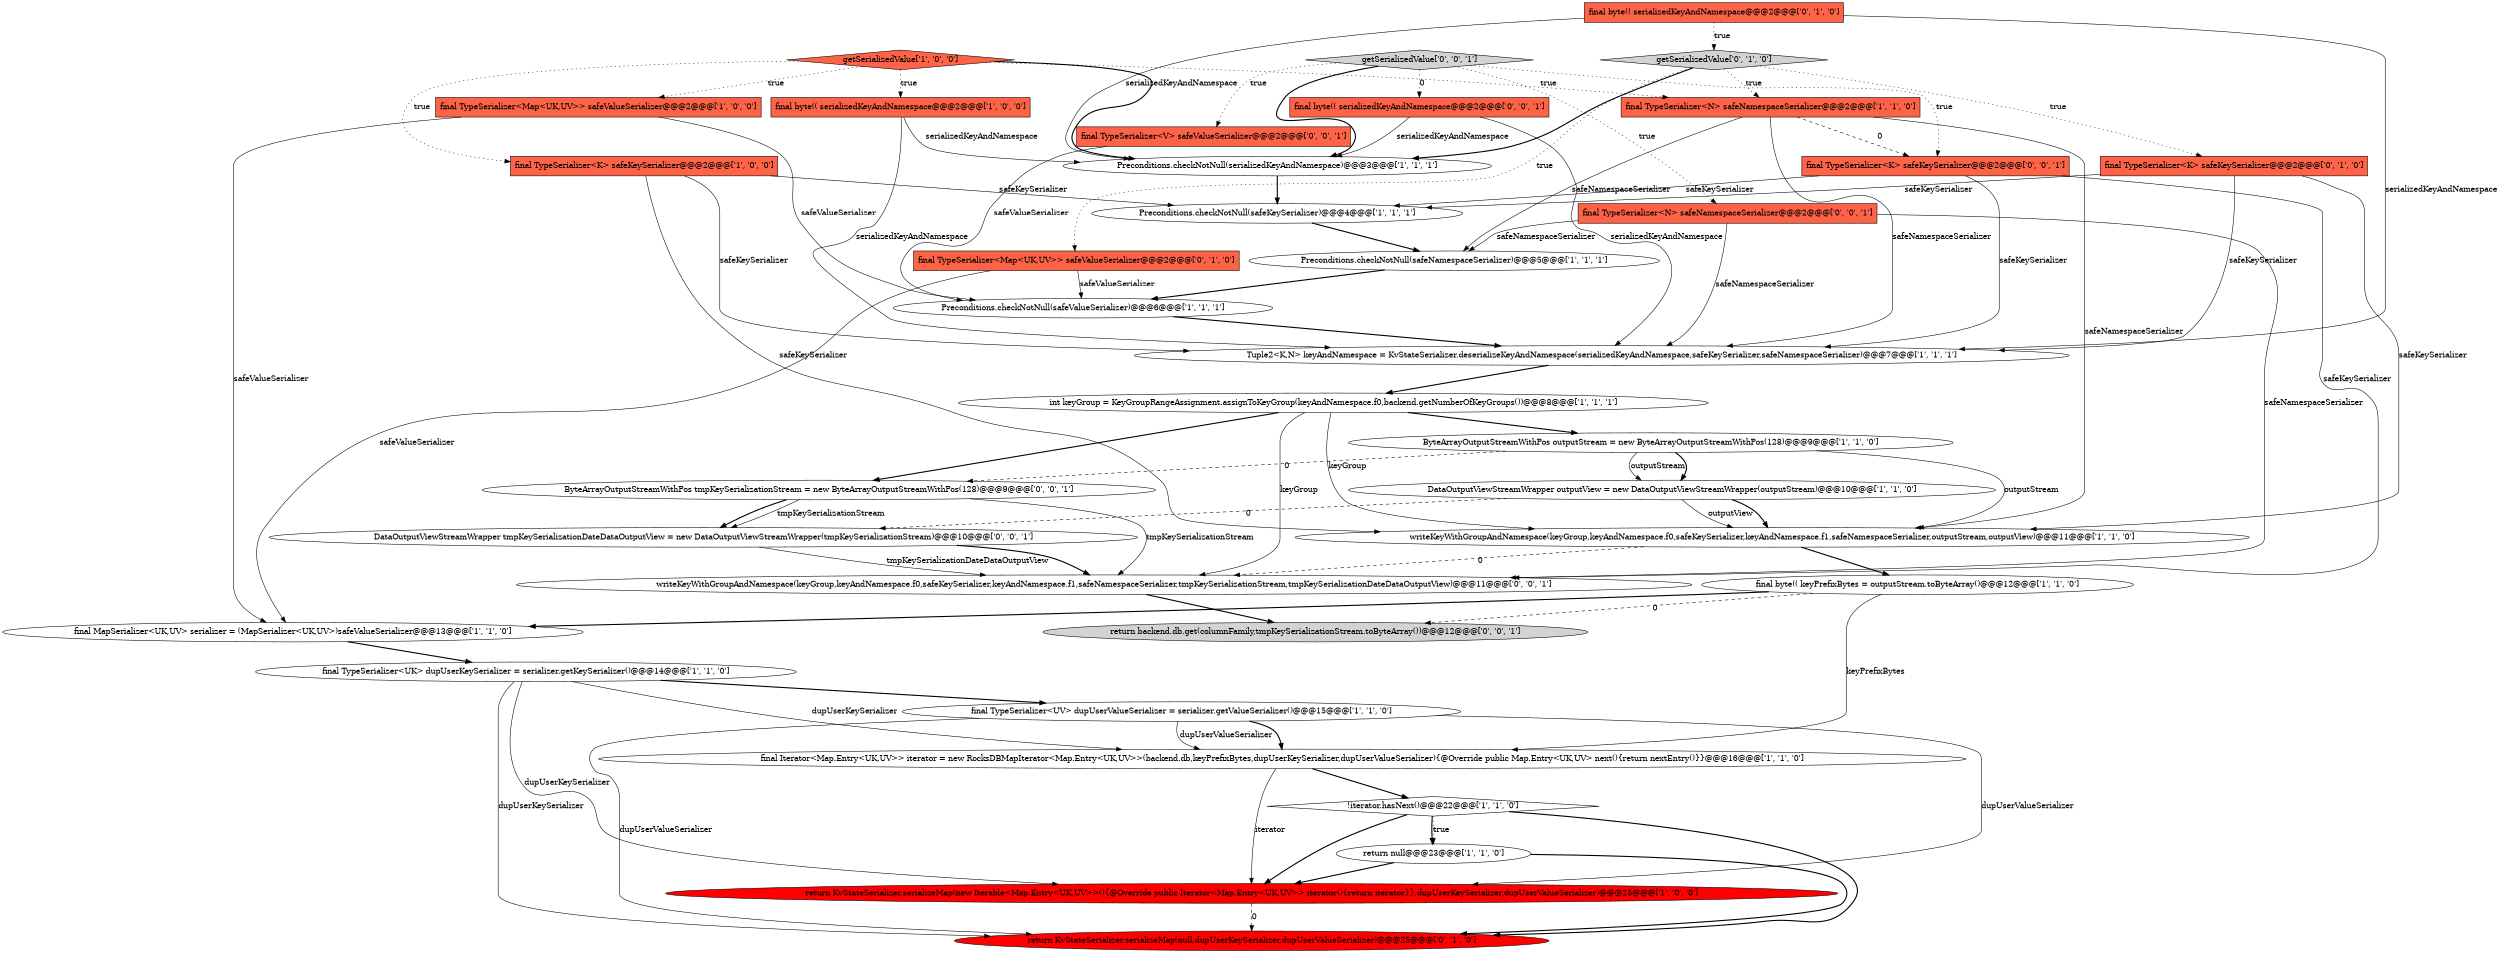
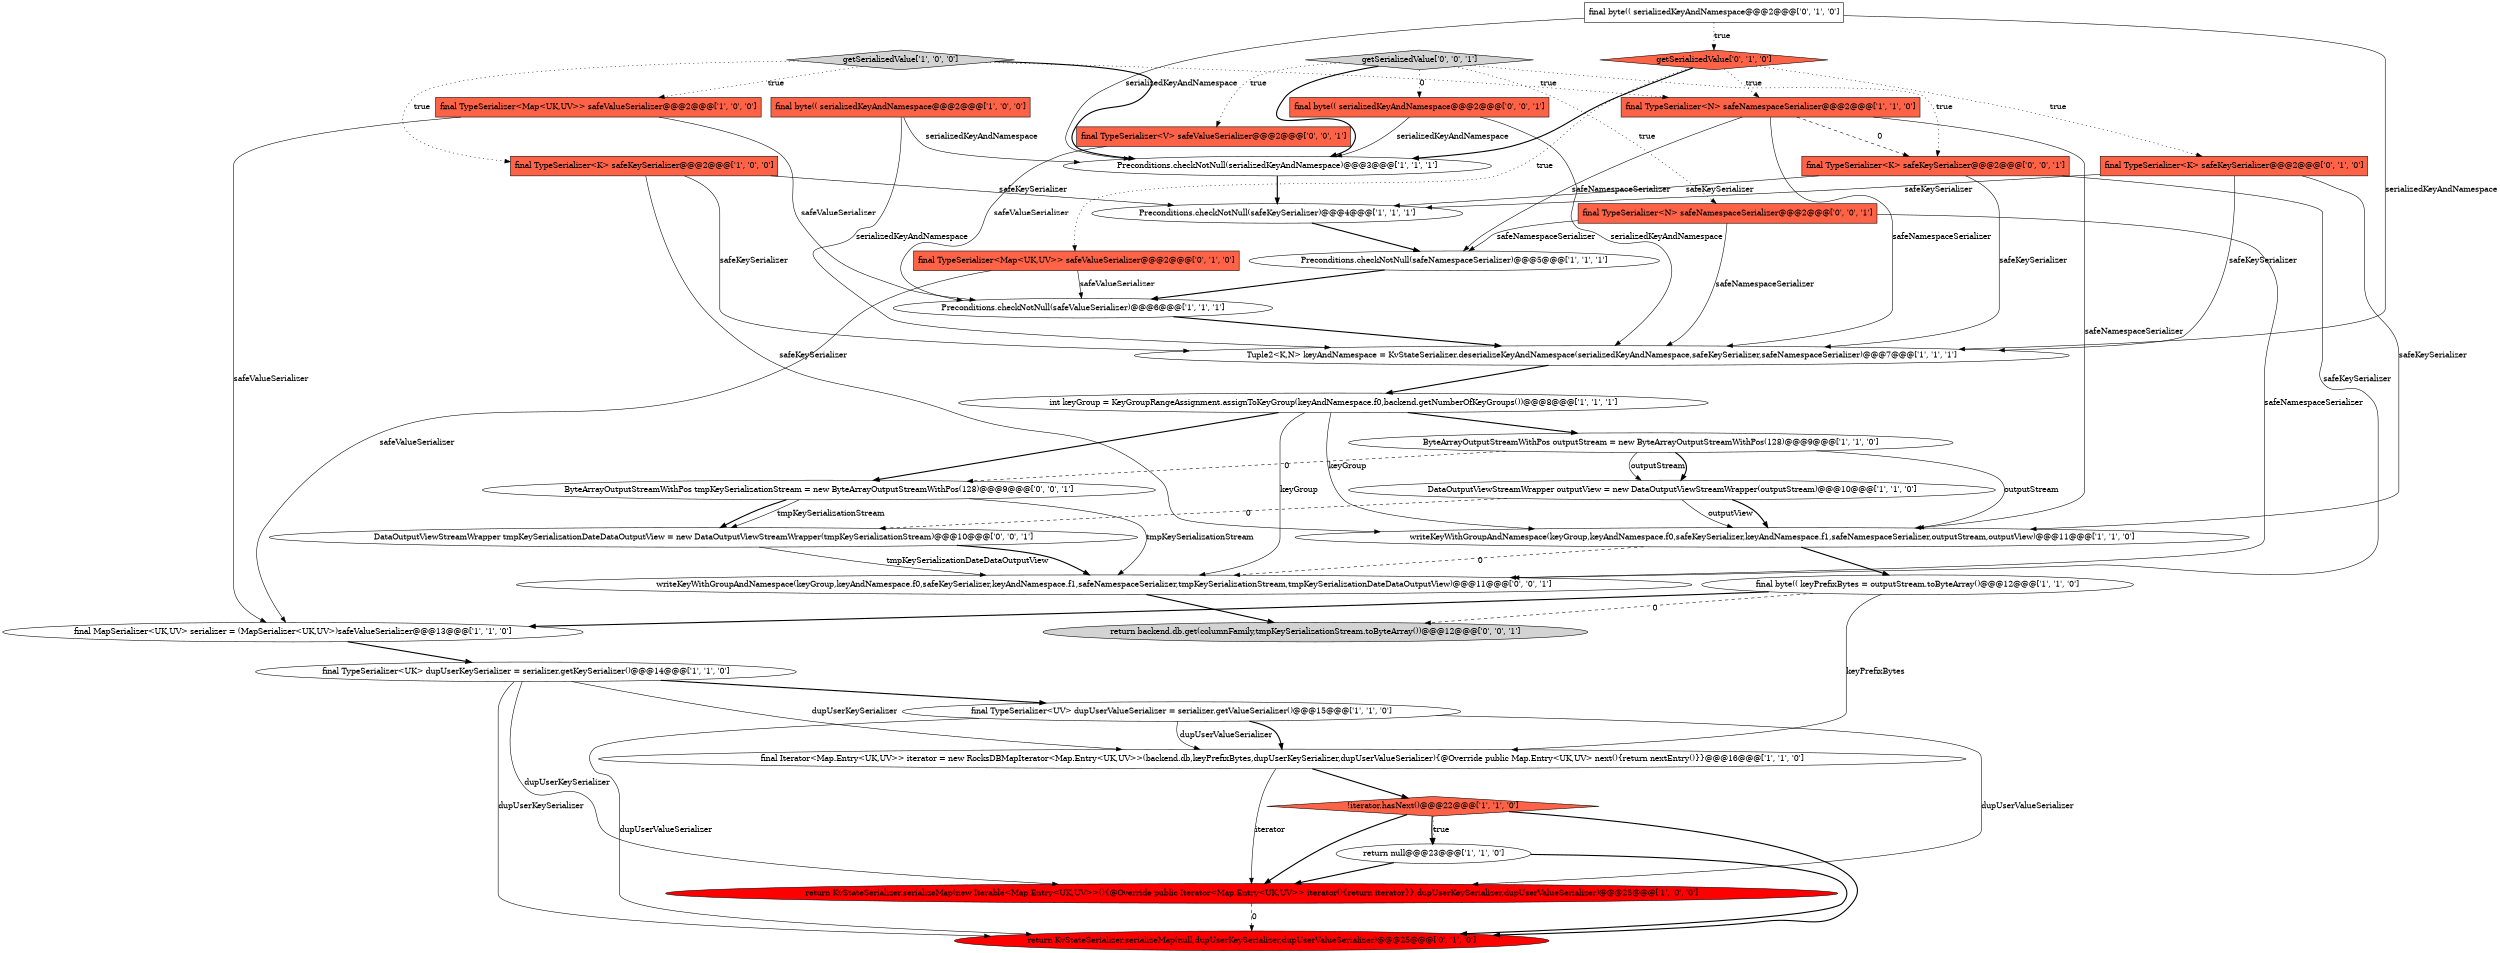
node "final byte(( serializedKeyAndNamespace@@@2@@@['0', '1', '0']": fillcolor tomato -> white
node "getSerializedValue['1', '0', '0']": fillcolor tomato -> lightgray
node "getSerializedValue['0', '1', '0']": fillcolor lightgray -> tomato
edge "getSerializedValue['1', '0', '0']" -> "final byte(( serializedKeyAndNamespace@@@2@@@['1', '0', '0']": removed, label "true"
node "!iterator.hasNext()@@@22@@@['1', '1', '0']": fillcolor white -> tomato
